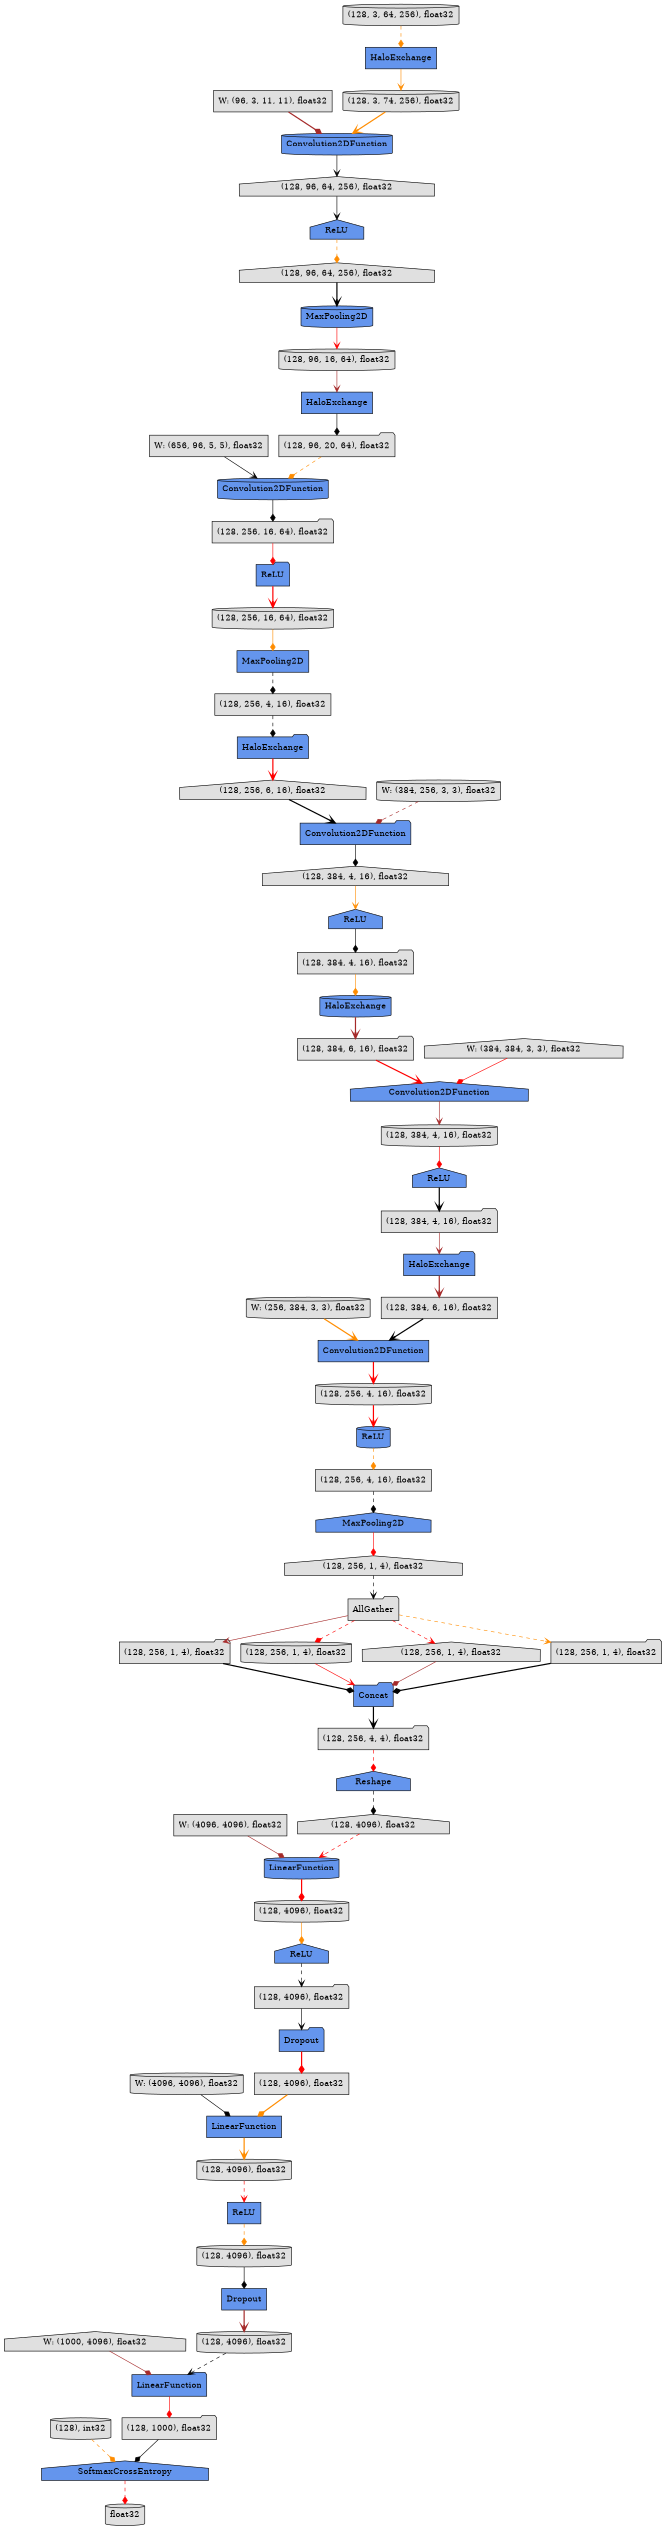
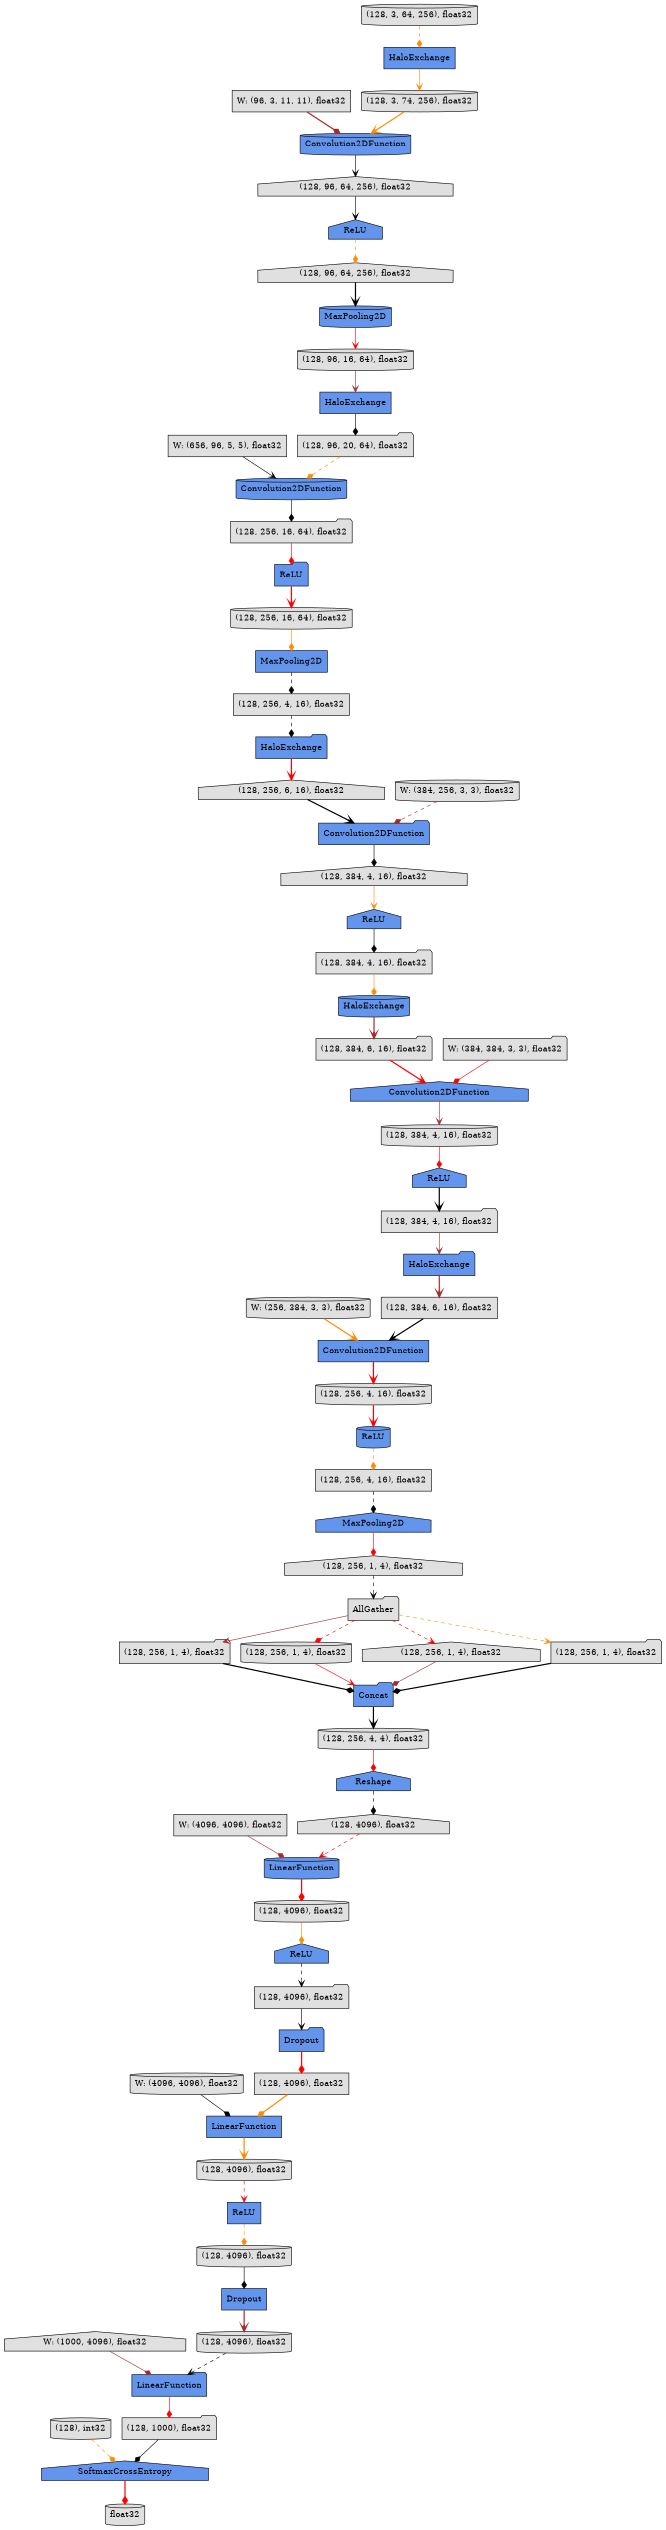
node "W: (384, 384, 3, 3), float32": shape house -> folder
node "(128, 256, 4, 4), float32": shape folder -> cylinder
edge "(128, 256, 4, 4), float32" -> "Reshape": style dashed -> solid
edge "SoftmaxCrossEntropy" -> "float32": style dashed -> bold
